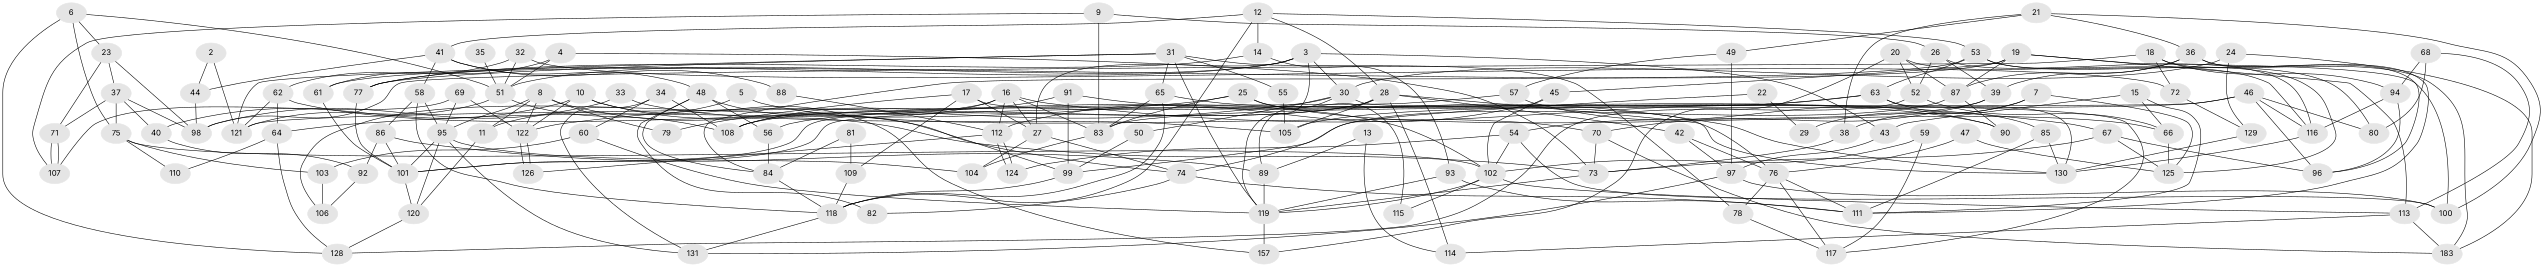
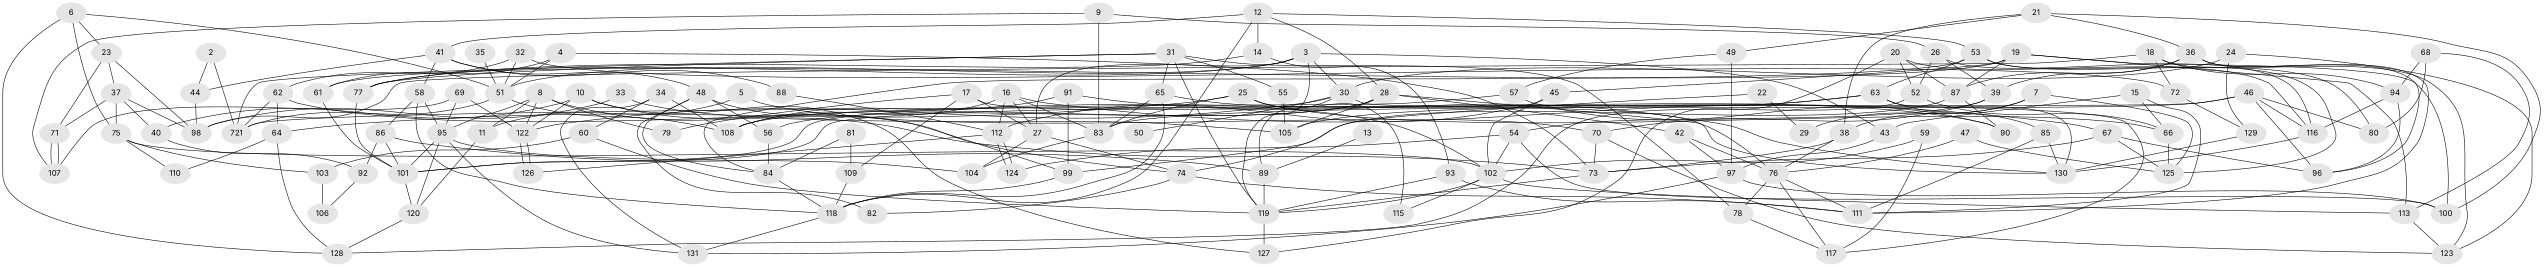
edge "16" -- "106": removed
node "121": label "121" -> "721"
edge "50" -- "99": removed
edge "38" -- "76": added
node "157": label "157" -> "127"
node "114": removed
node "183": label "183" -> "123"
